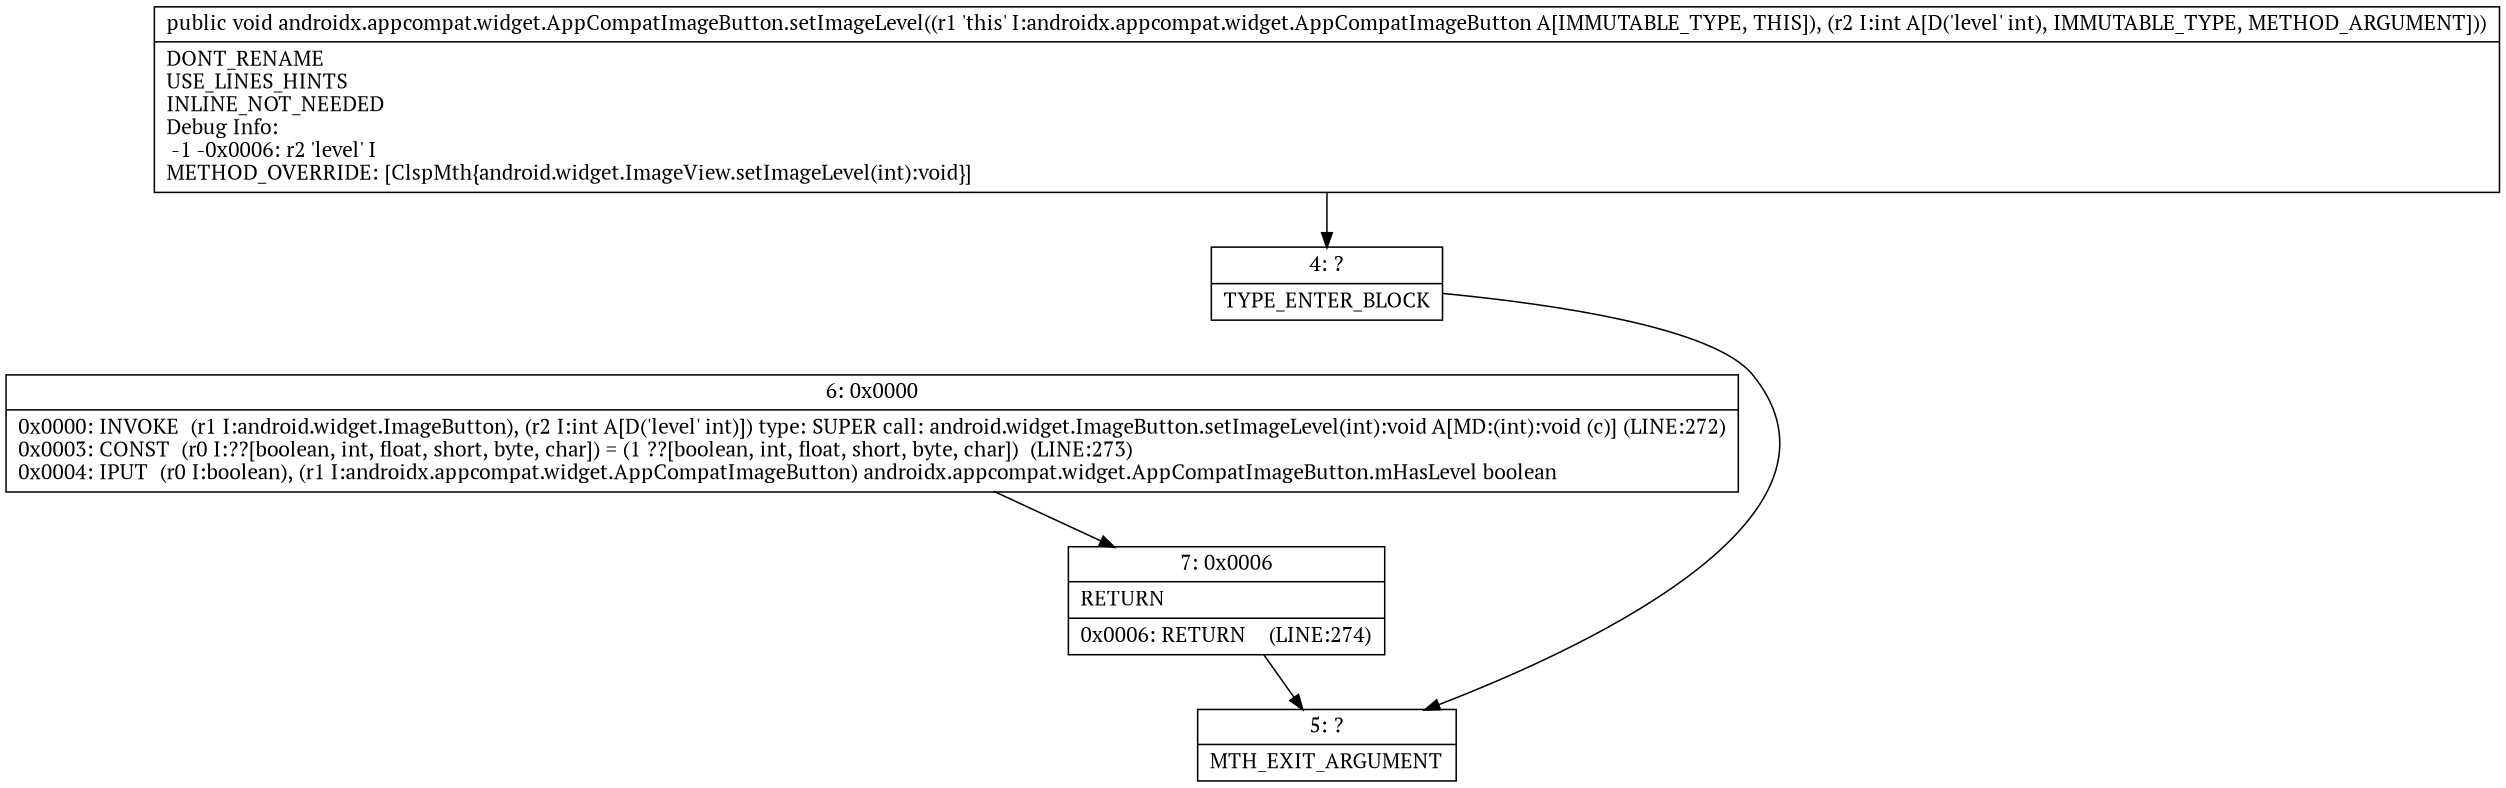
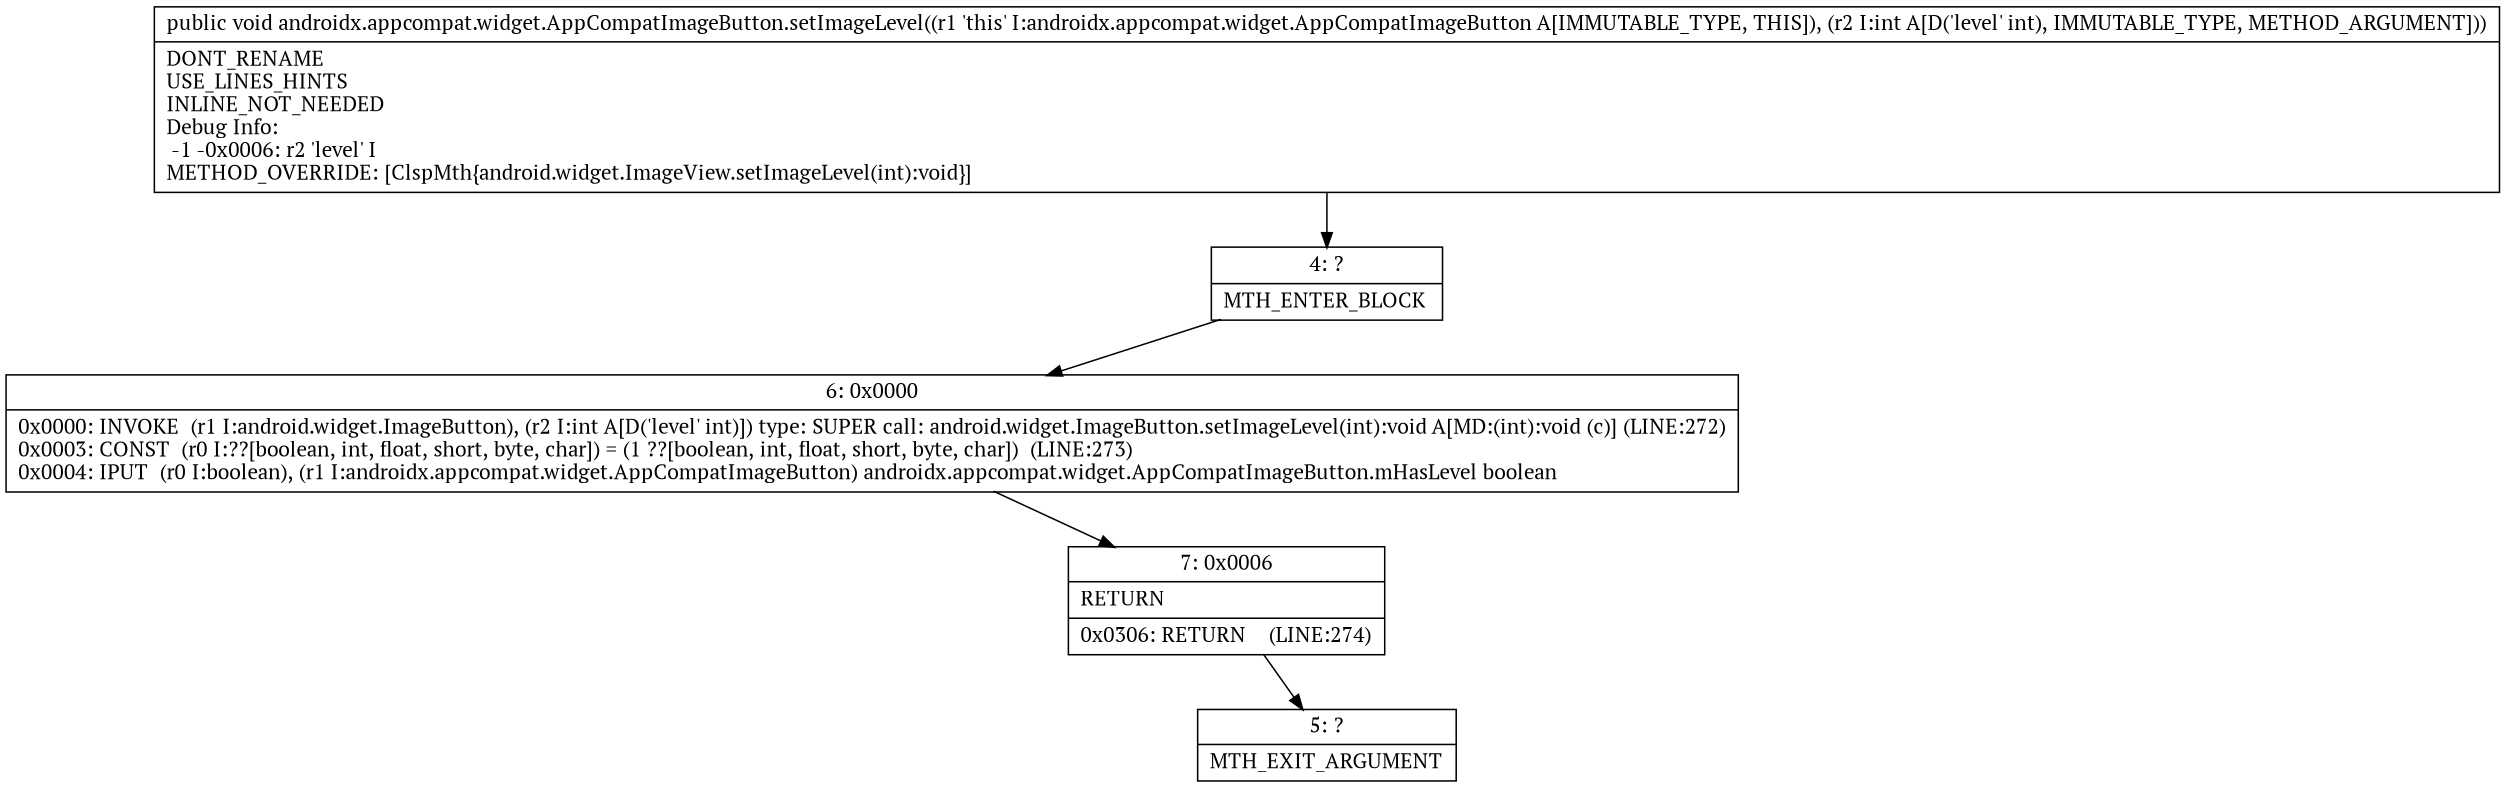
node "4: ?": text "TYPE_ENTER_BLOCK" -> "MTH_ENTER_BLOCK"
edge "4: ?" -> "5: ?": now "4: ?" -> "6: 0x0000"
node "7: 0x0006": text "0x0006: RETURN    (LINE:274)" -> "0x0306: RETURN    (LINE:274)"
